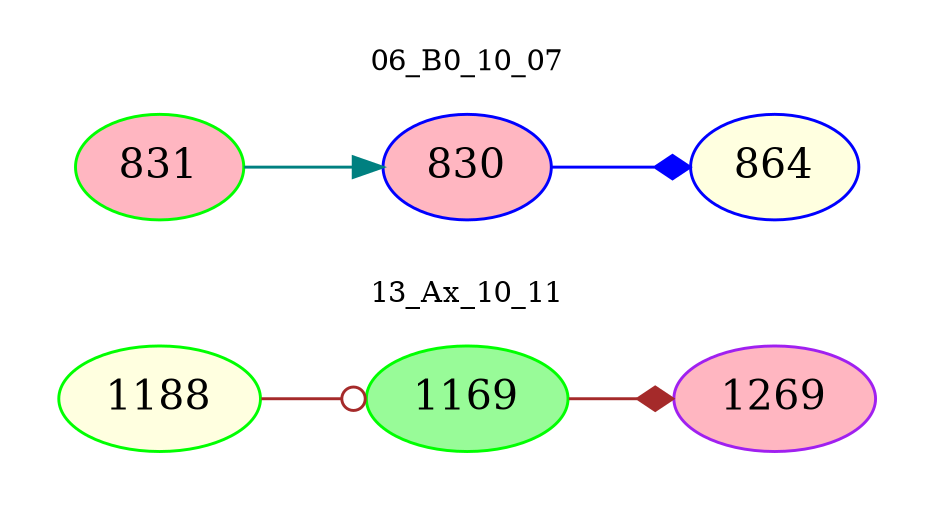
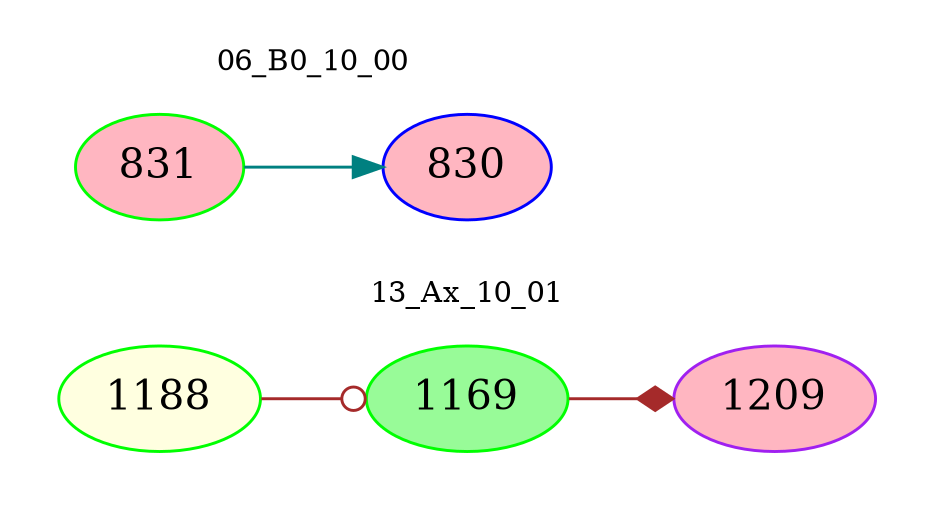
cluster "06_B0_10_07": label "06_B0_10_07" -> "06_B0_10_00"
node "864": removed
cluster "13_Ax_10_11": label "13_Ax_10_11" -> "13_Ax_10_01"
node "1269": label "1269" -> "1209"
